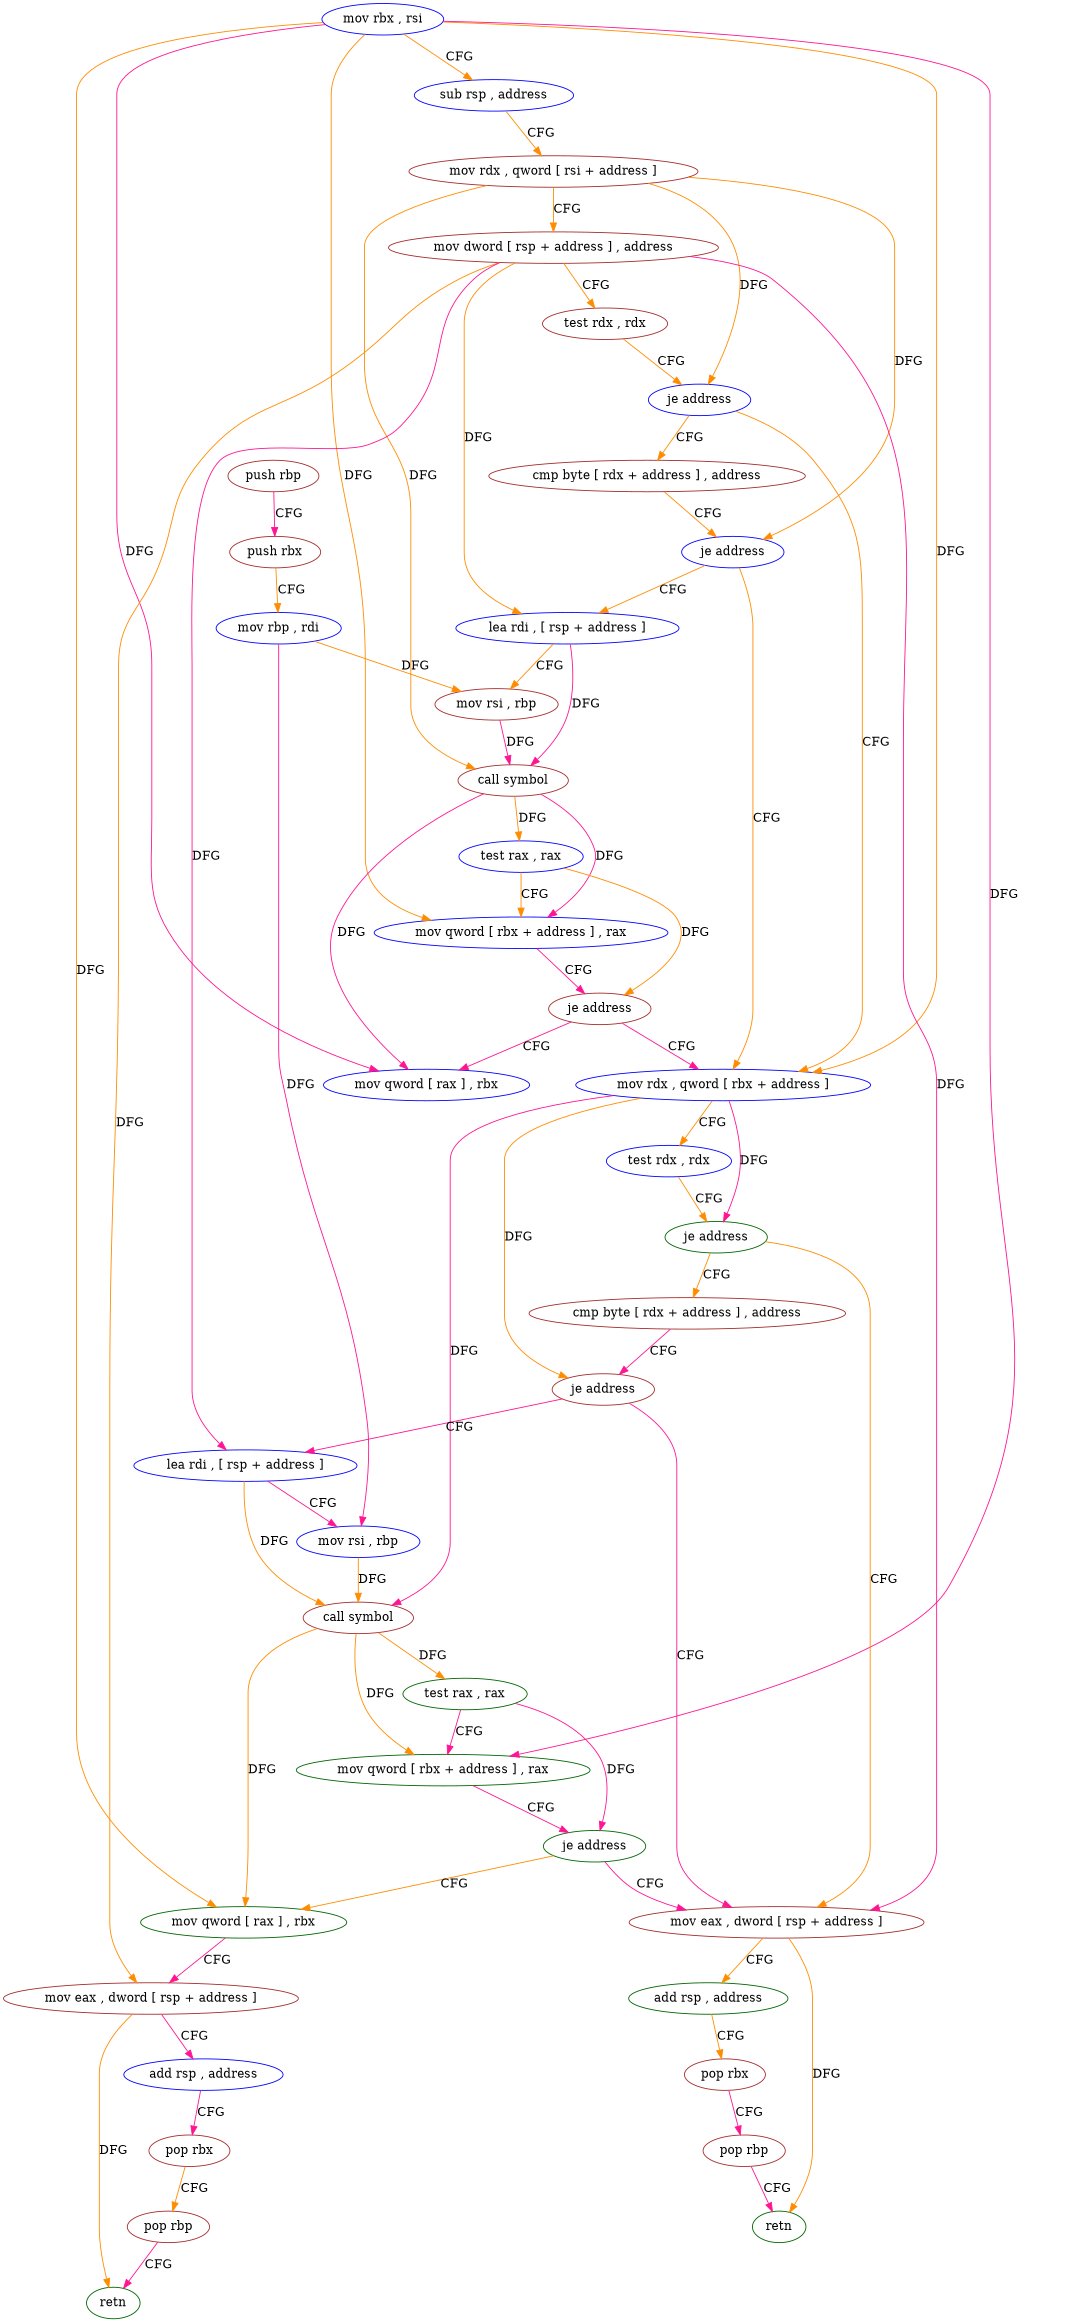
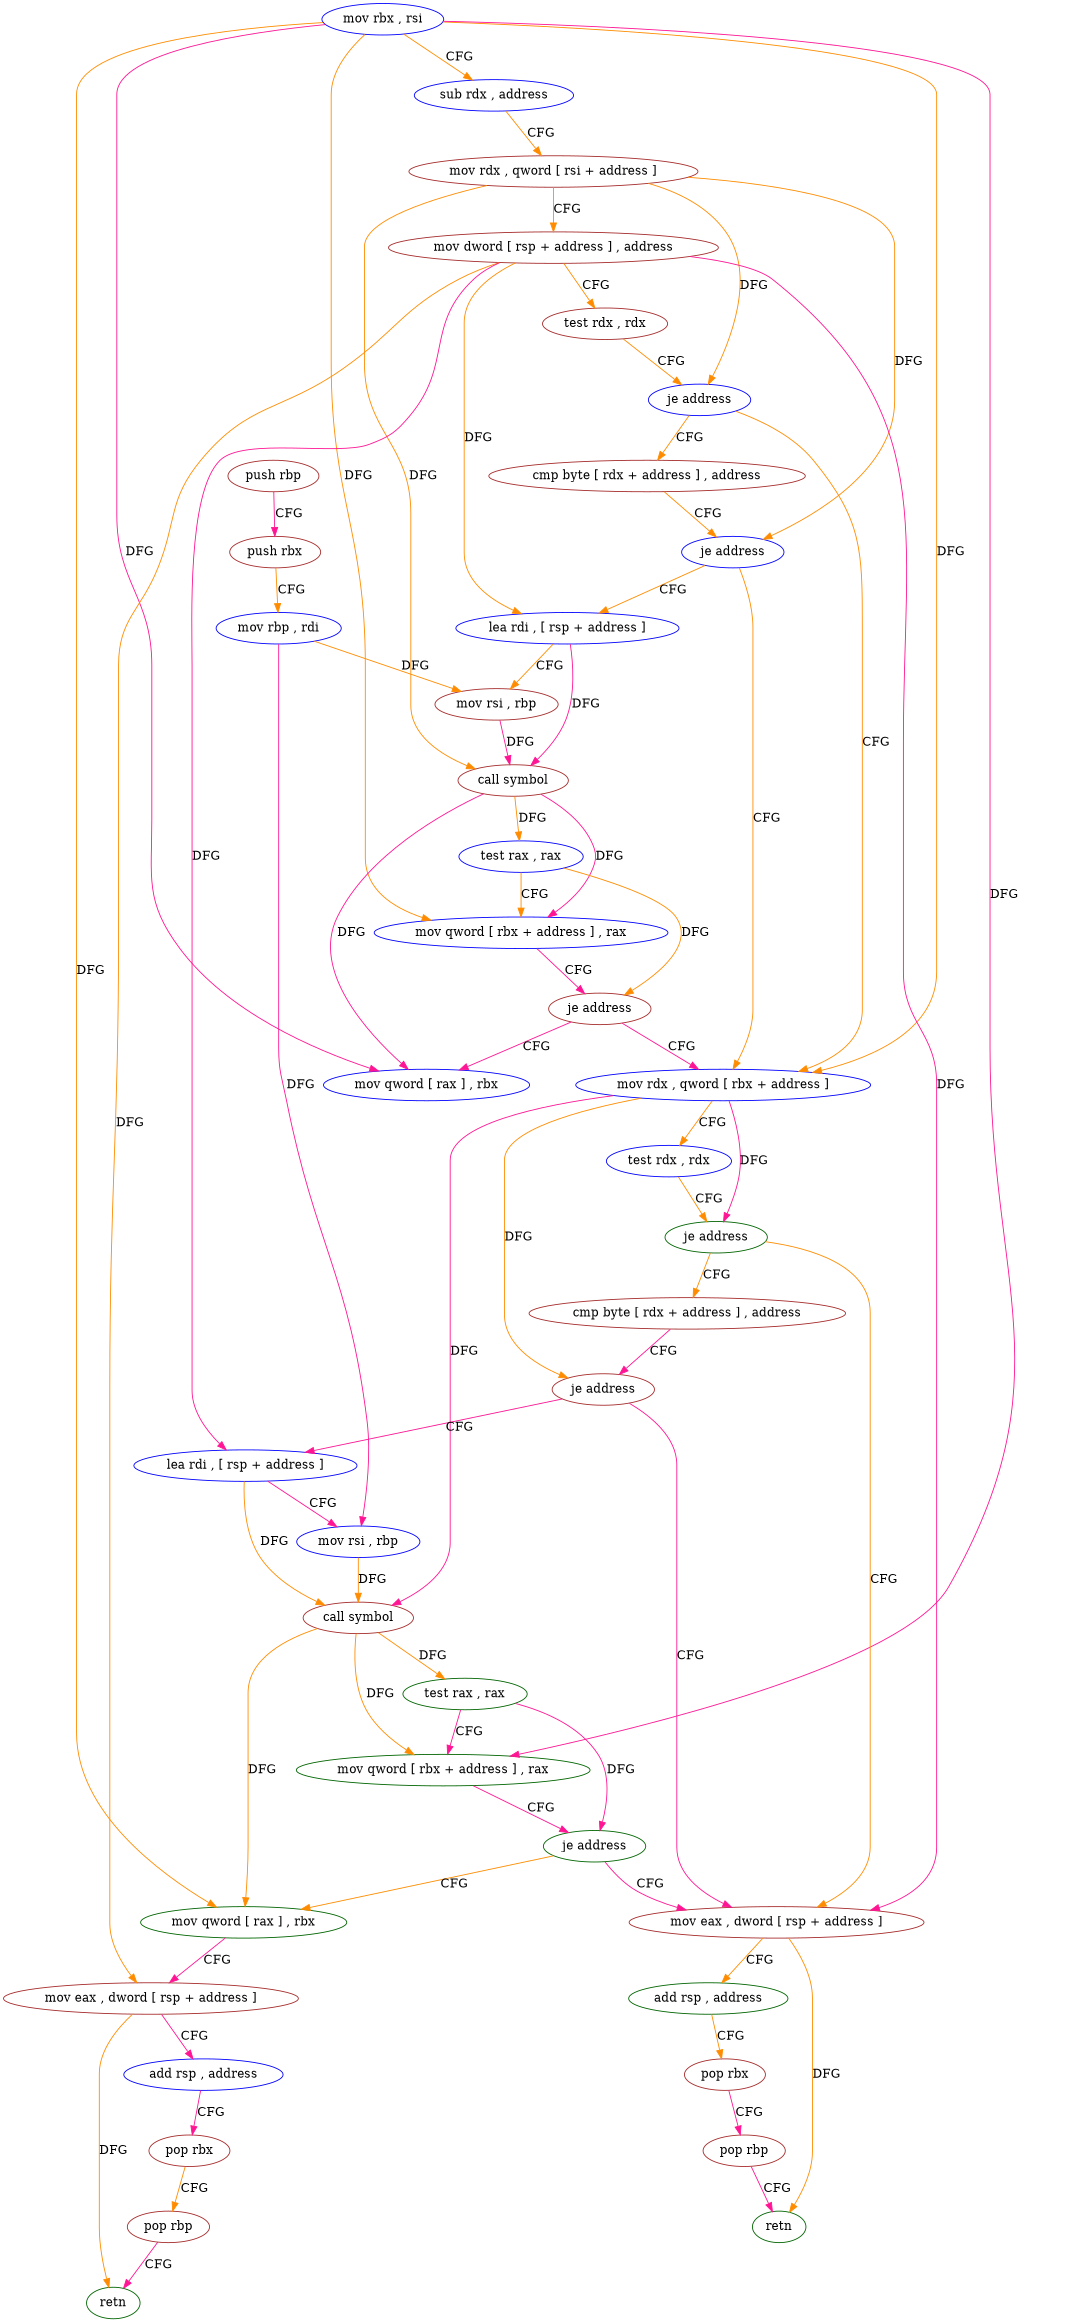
node "sub rsp , address": label "sub rsp , address" -> "sub rdx , address"
